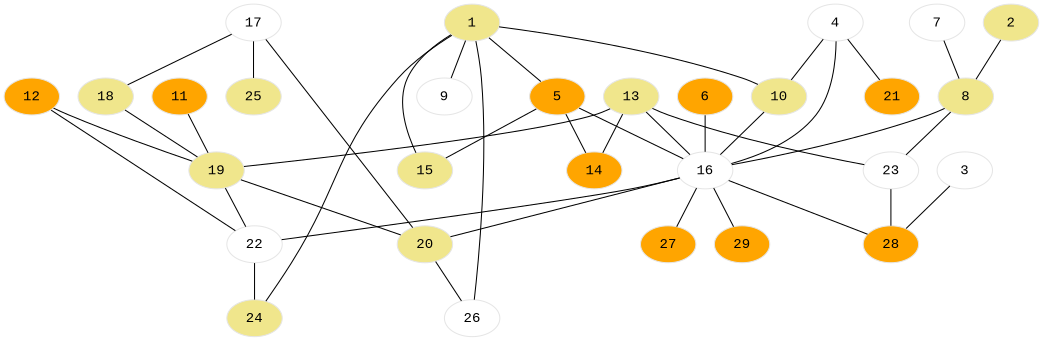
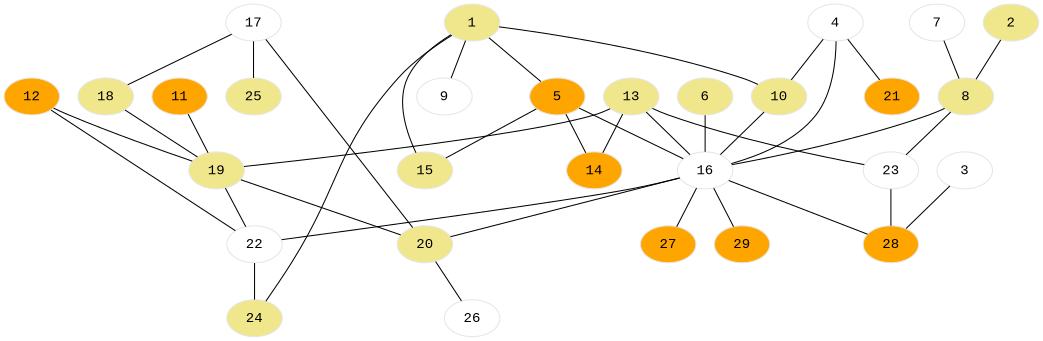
node "6": fillcolor orange -> khaki
edge "1" -- "26": removed
